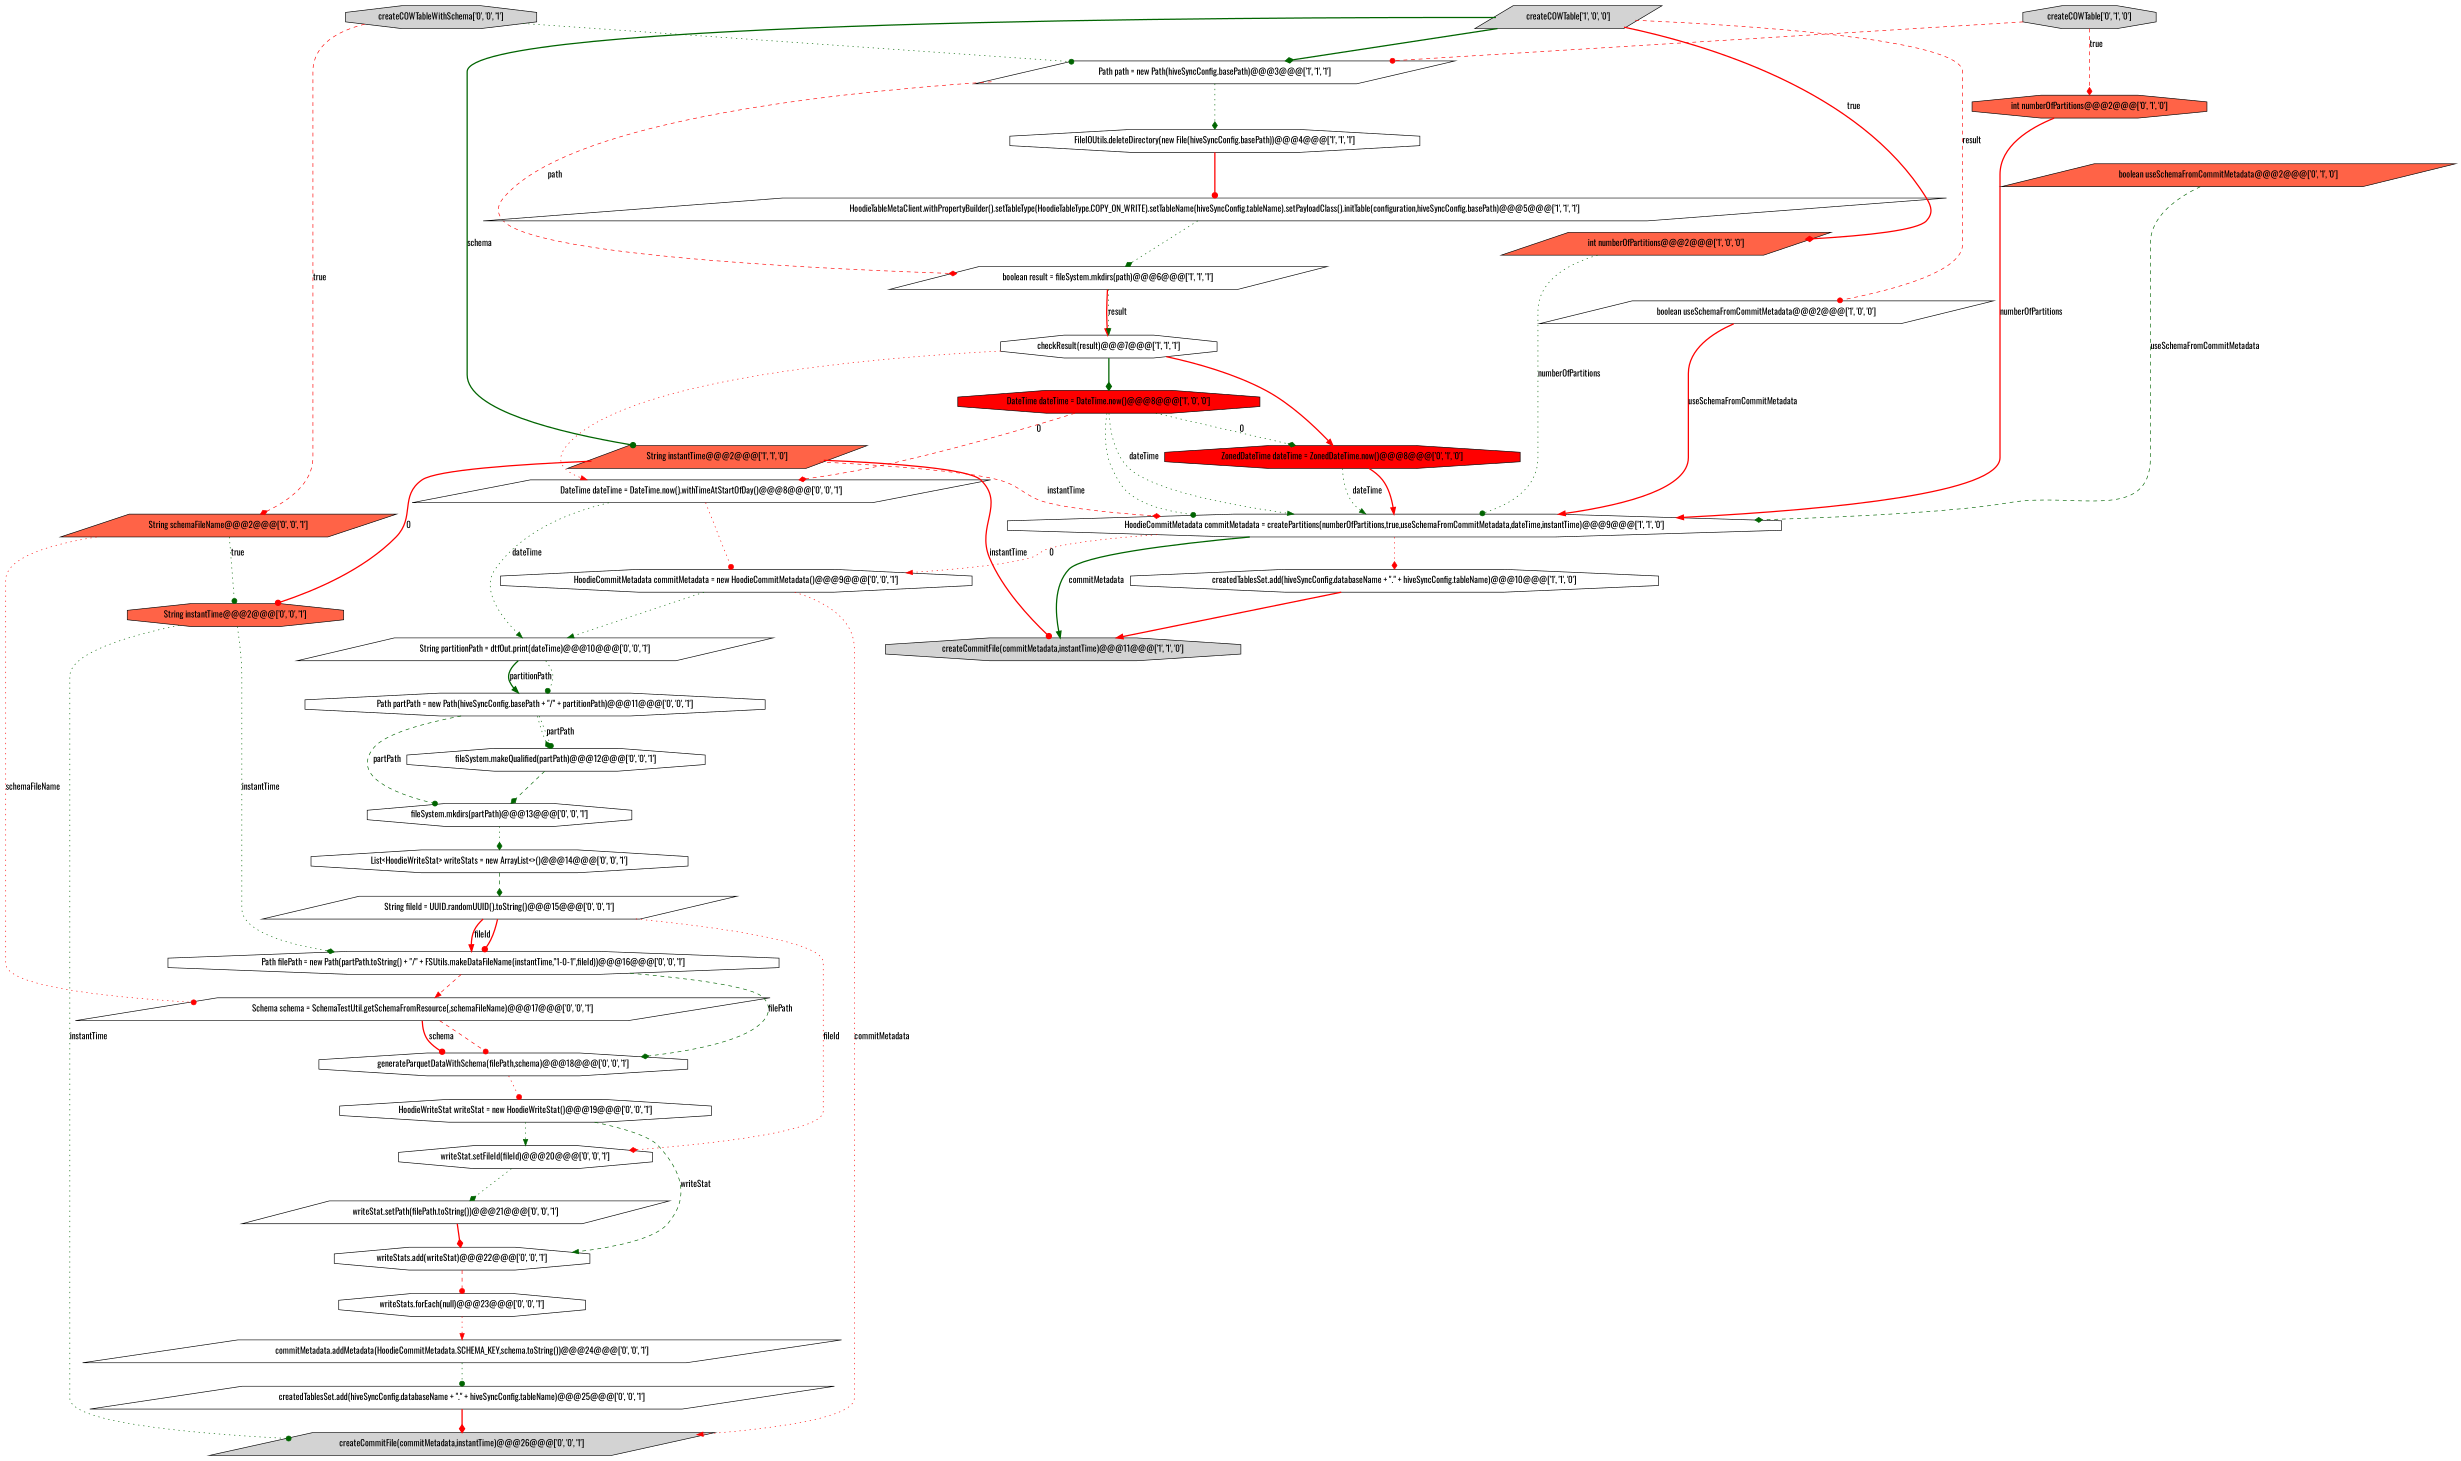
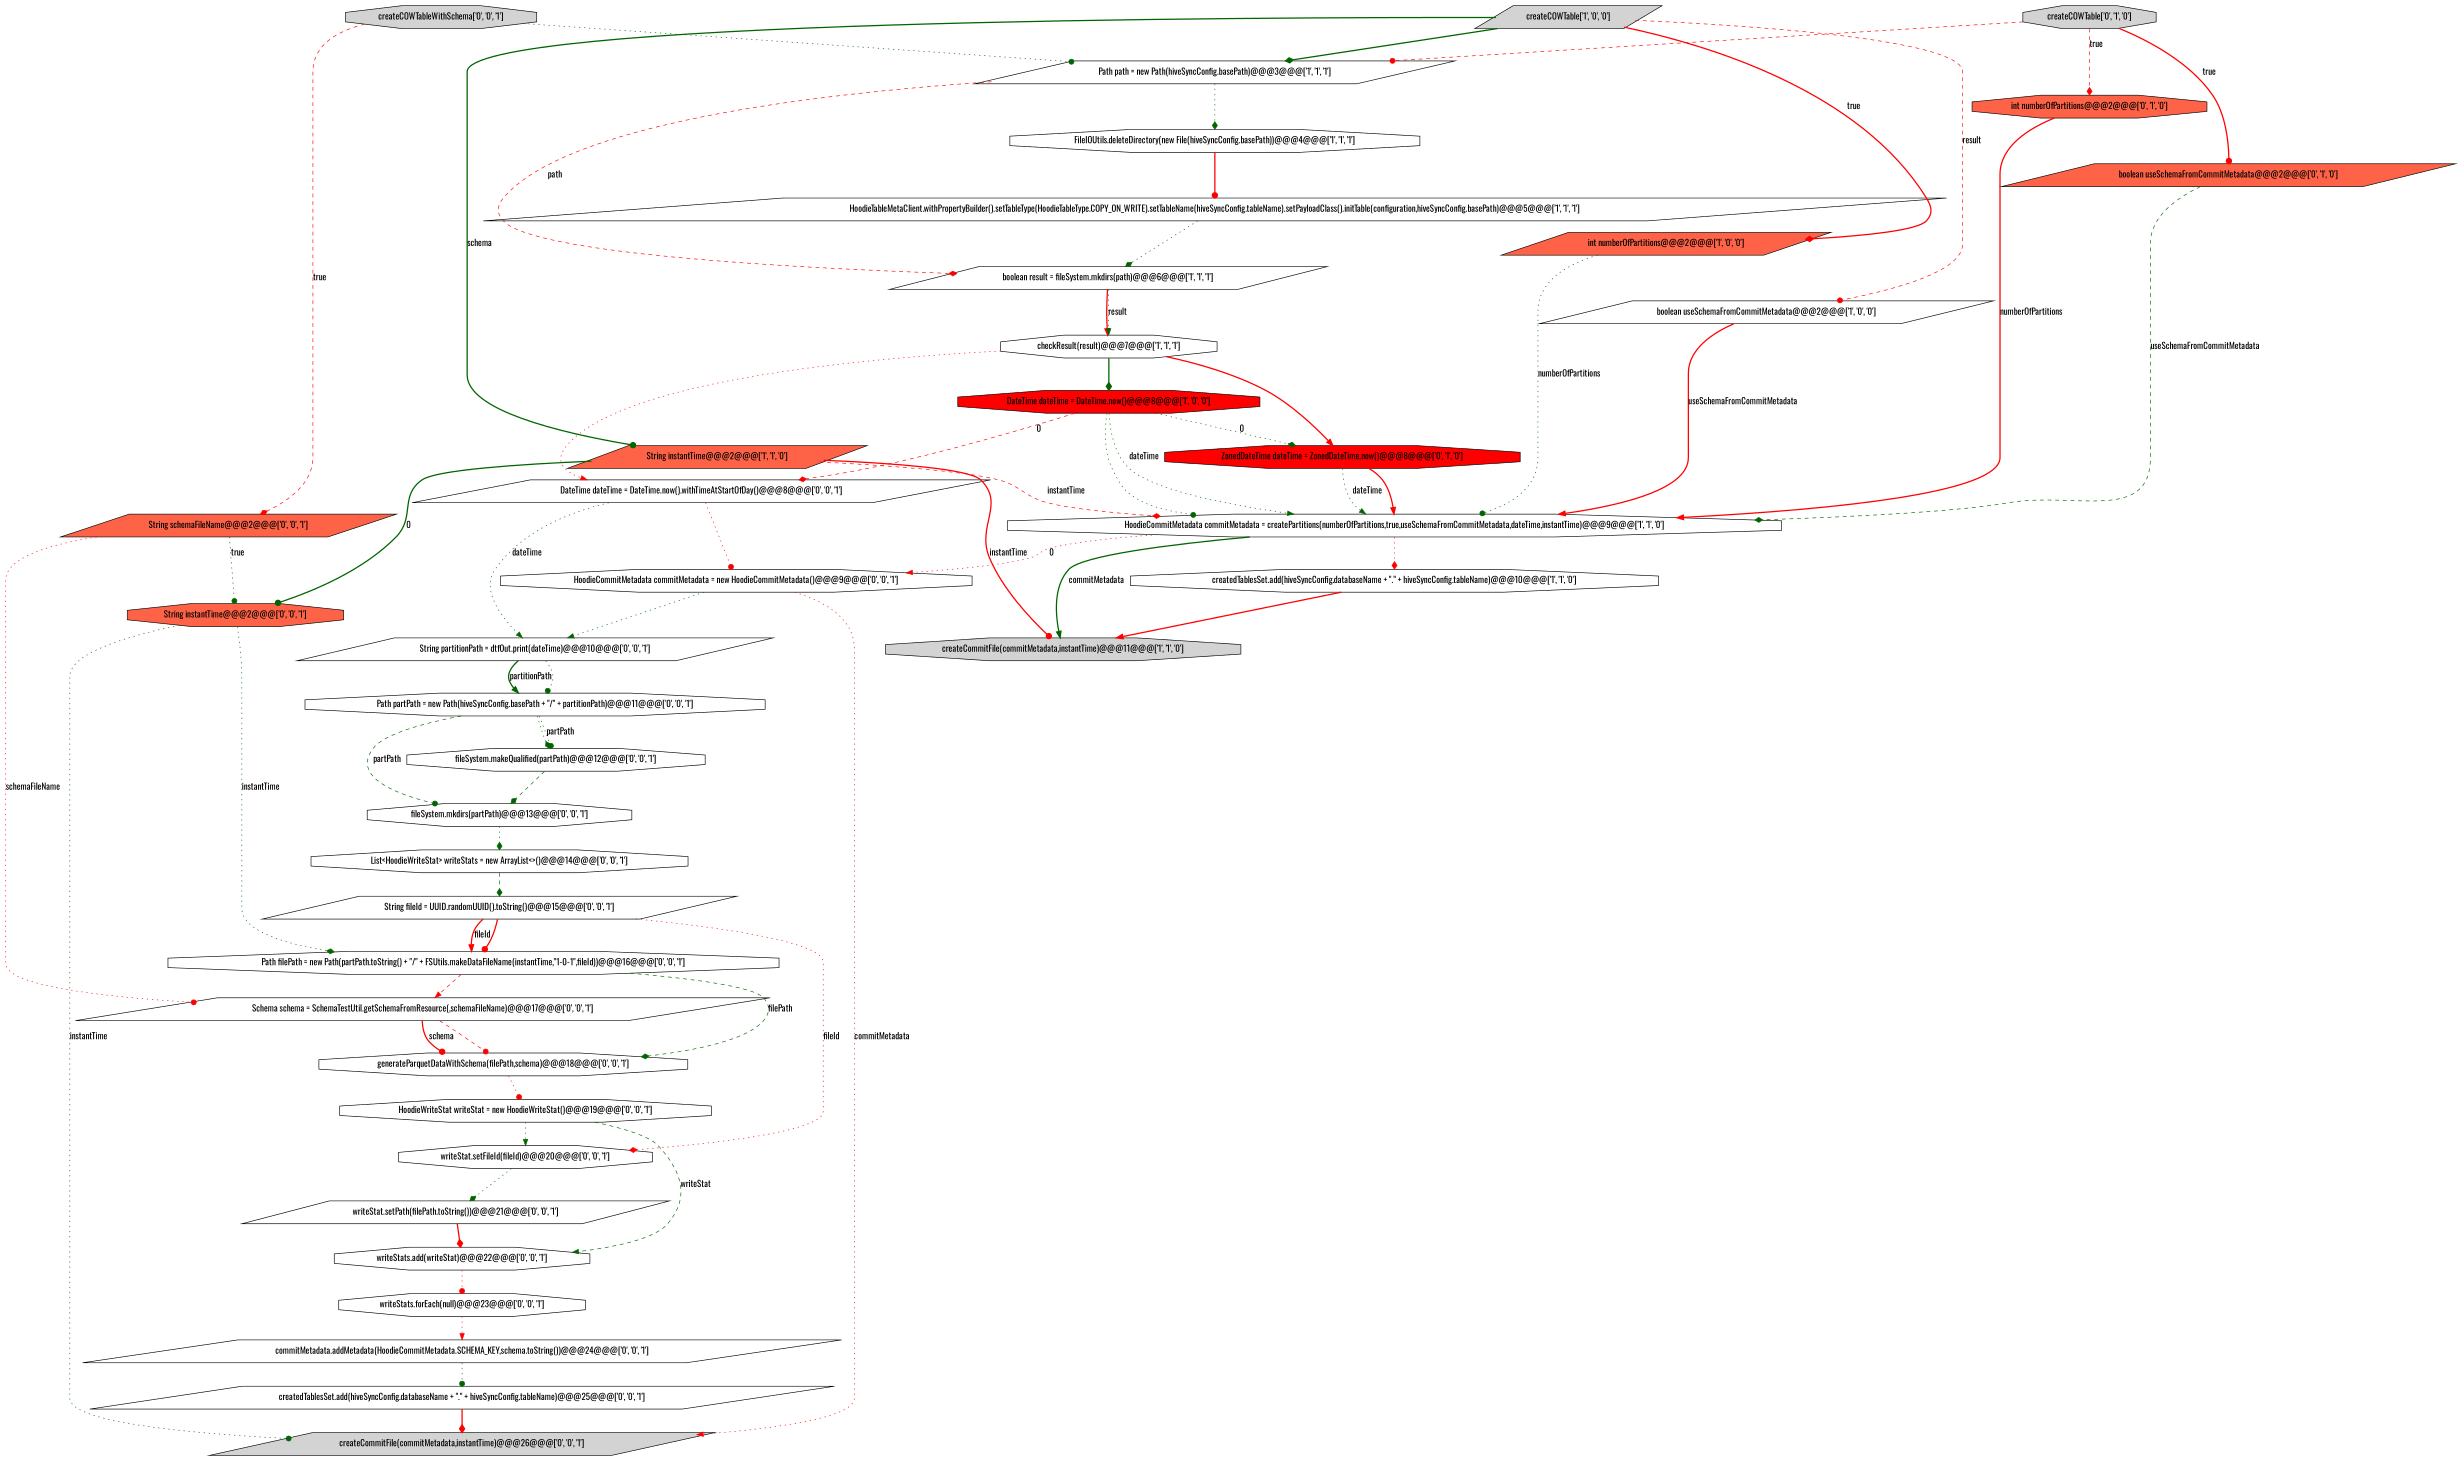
edge "createCOWTable['0', '1', '0']" -> "boolean useSchemaFromCommitMetadata@@@2@@@['0', '1', '0']": added, label "true"
edge "String instantTime@@@2@@@['1', '1', '0']" -> "String instantTime@@@2@@@['0', '0', '1']": color red -> darkgreen
edge "writeStats.add(writeStat)@@@22@@@['0', '0', '1']" -> "writeStats.forEach(null)@@@23@@@['0', '0', '1']": style dashed -> dotted
